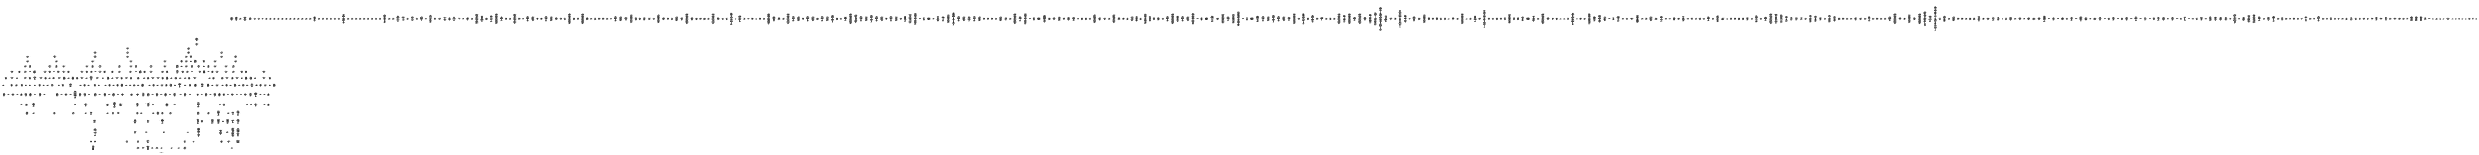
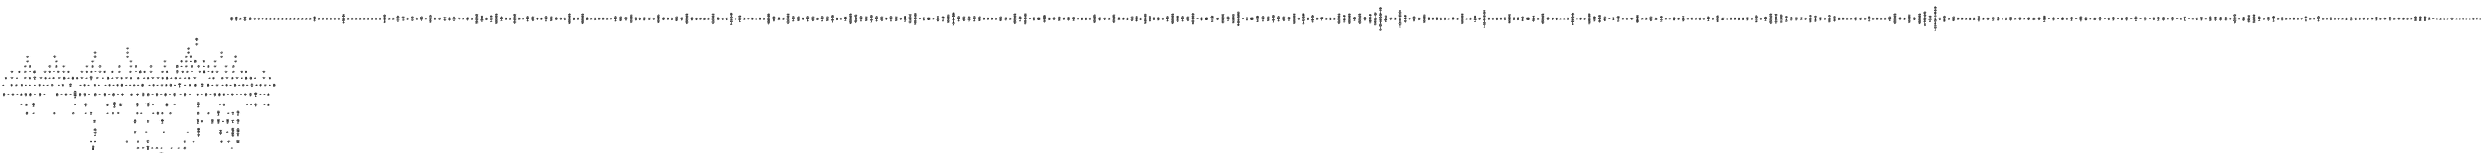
node "# 0x366c PUSHX Data PUSHX Data JUMP": added
